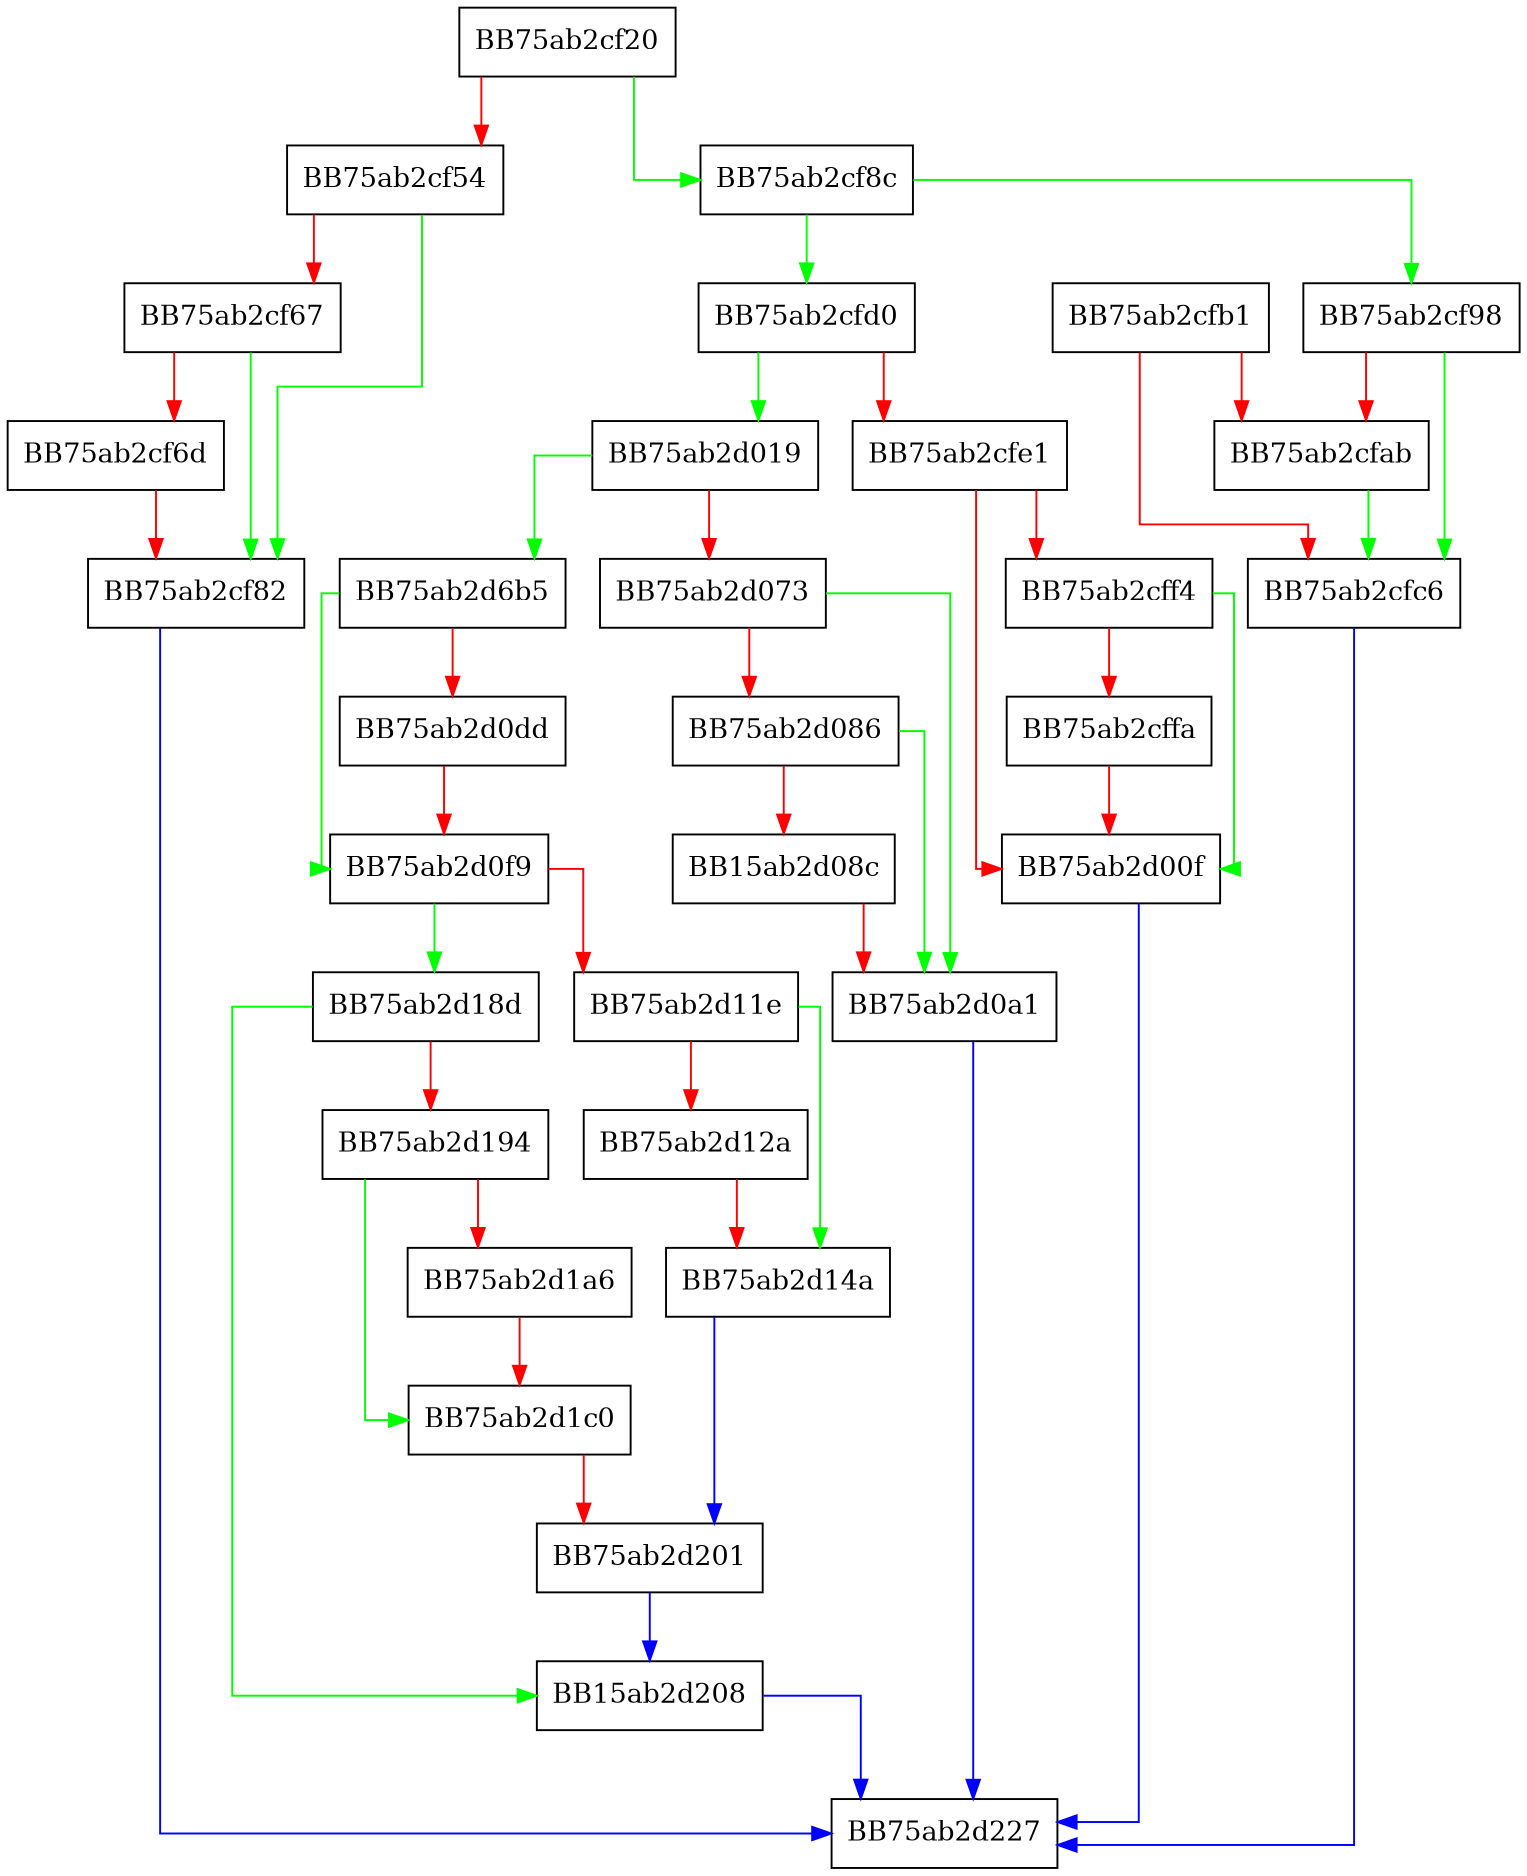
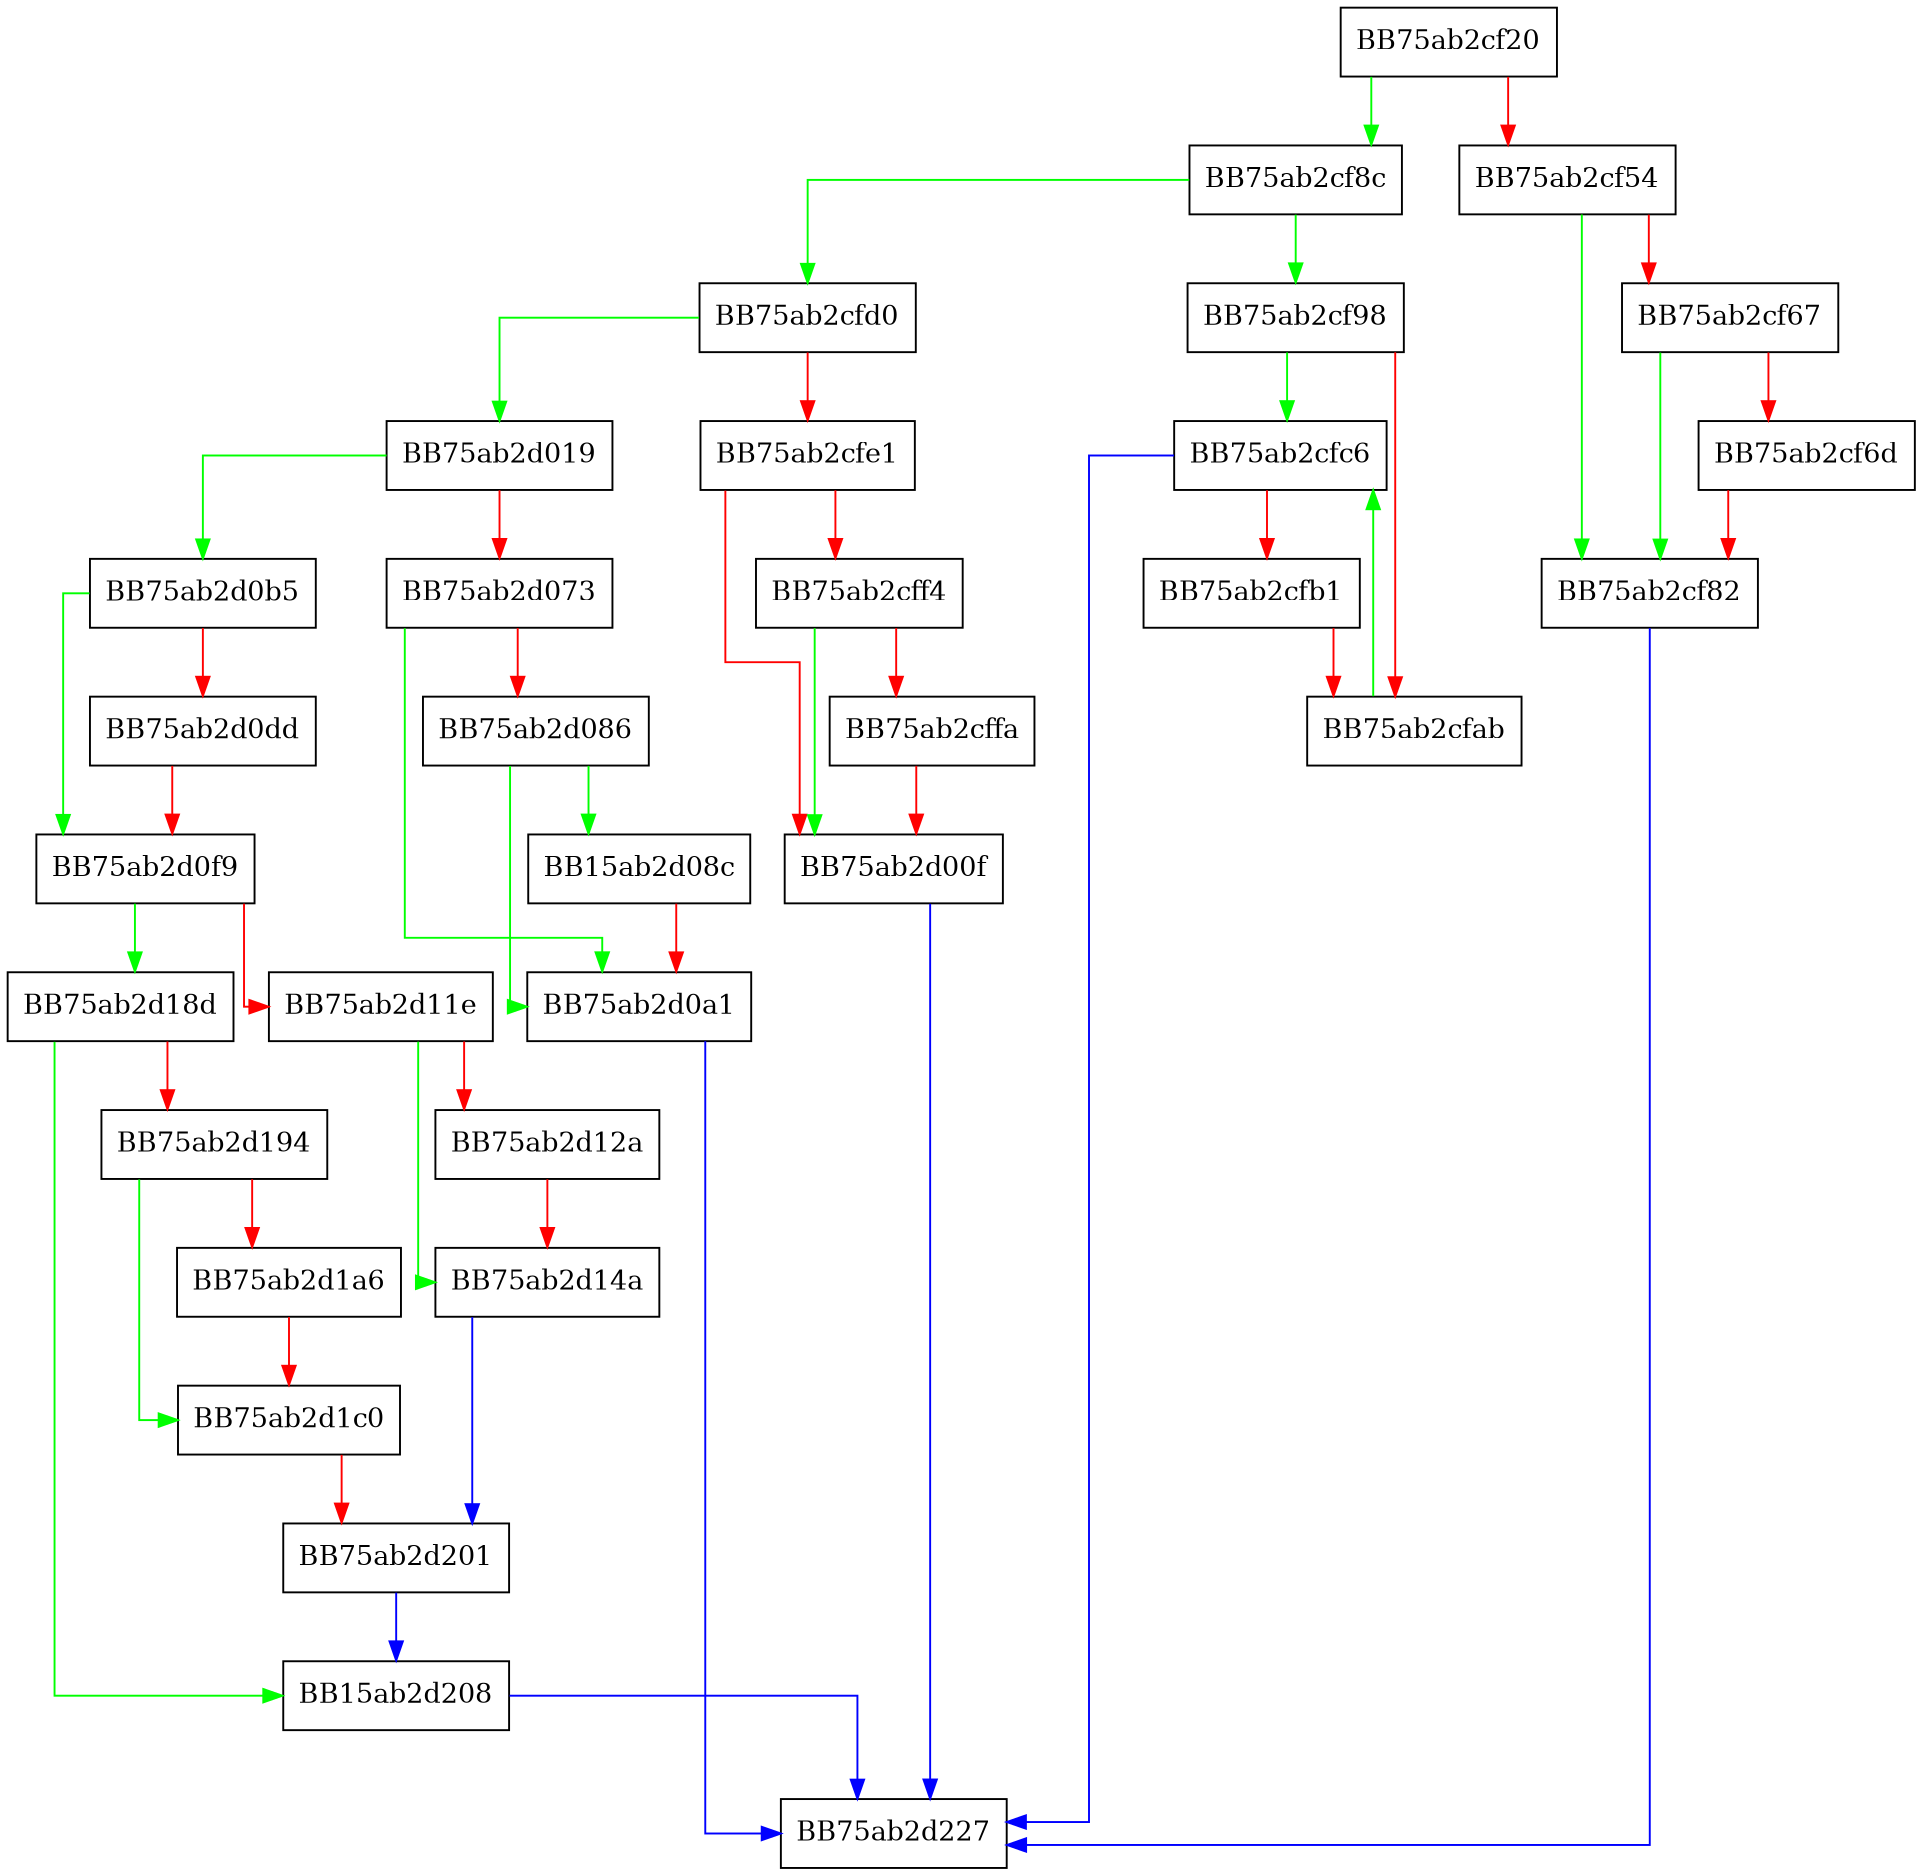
edge "BB75ab2cfb1" -> "BB75ab2cfc6": reversed
node "BB75ab2d6b5": label "BB75ab2d6b5" -> "BB75ab2d0b5"
edge "BB75ab2d086" -> "BB15ab2d08c": color red -> green
